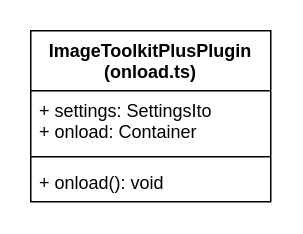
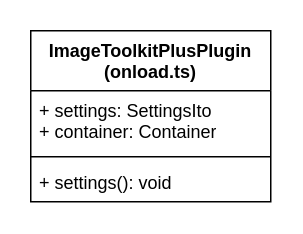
node "+ settings: SettingsIto + onload: Container": label "+ settings: SettingsIto + onload: Container" -> "+ settings: SettingsIto + container: Container"
node "+ onload(): void": label "+ onload(): void" -> "+ settings(): void"
